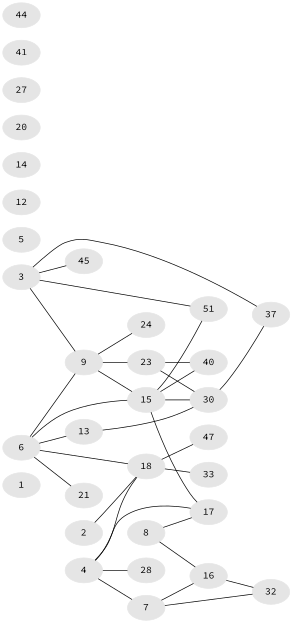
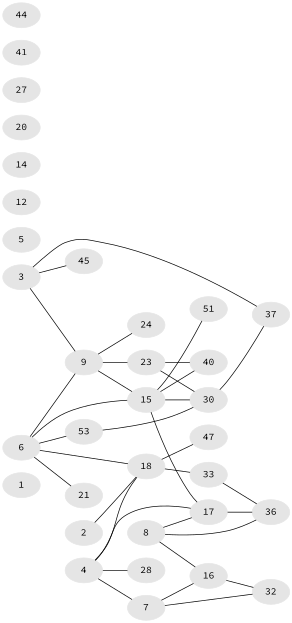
edge "3" -- "51": removed
node "13": label "13" -> "53"
node "36": added
